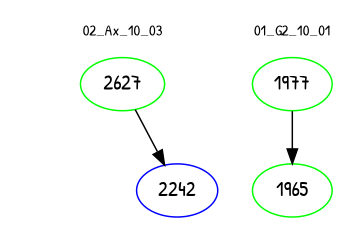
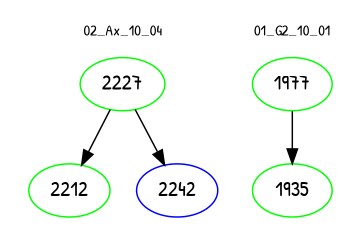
cluster "02_Ax_10_03": label "02_Ax_10_03" -> "02_Ax_10_04"
node "2627": label "2627" -> "2227"
node "2212": added
node "1965": label "1965" -> "1935"
